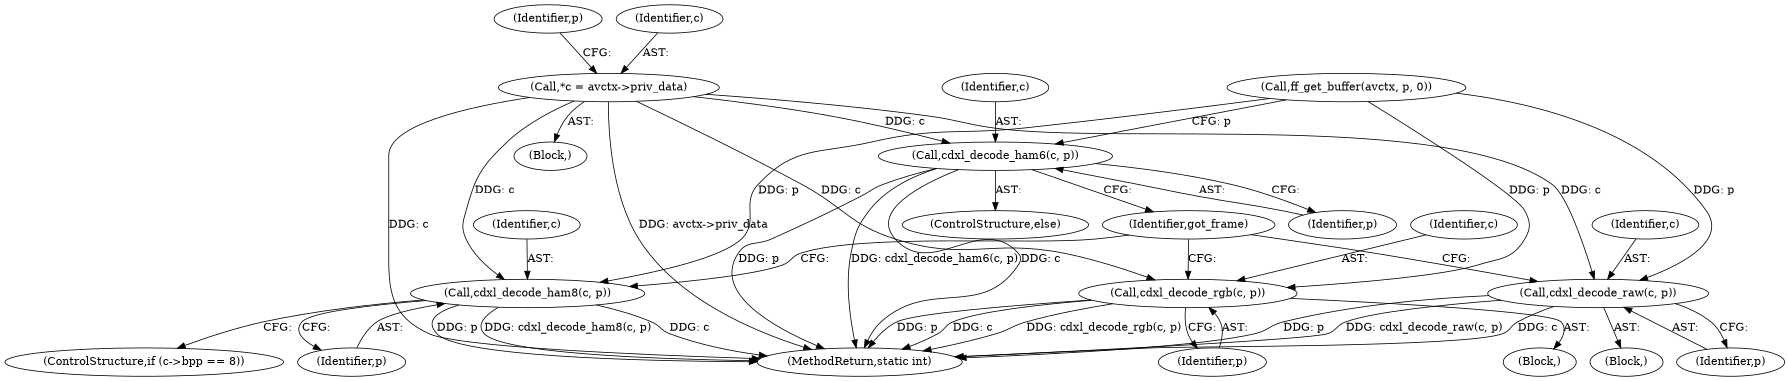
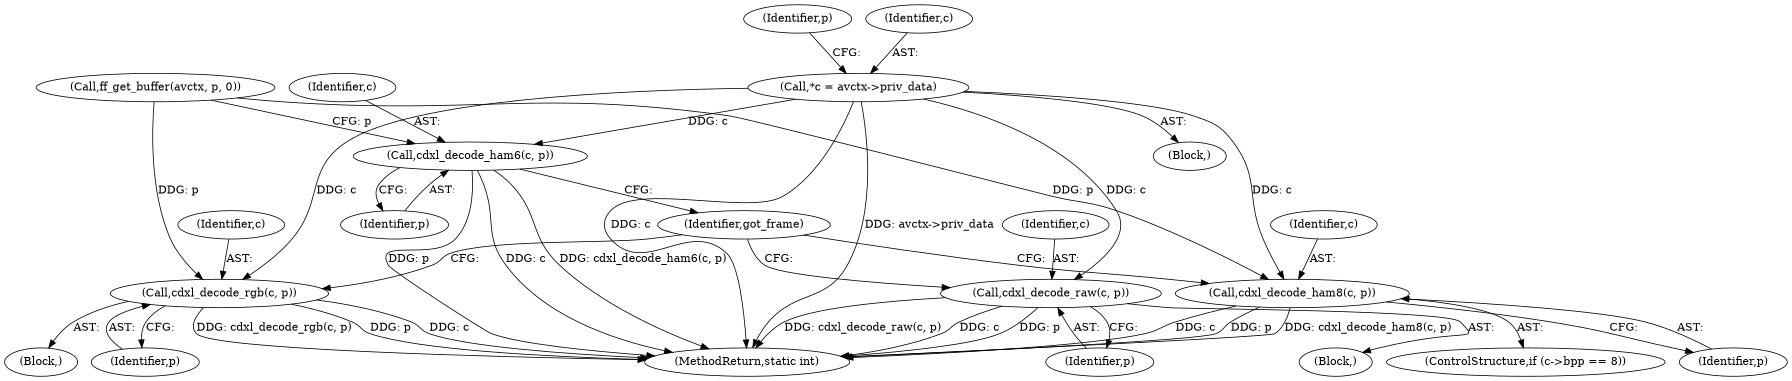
edge "(Call,ff_get_buffer(avctx, p, 0))" -> "(Call,cdxl_decode_raw(c, p))": removed, label "DDG: p"
node "(ControlStructure,else)": removed
edge "(Call,cdxl_decode_ham8(c, p))" -> "(ControlStructure,if (c->bpp == 8))": label "CFG: " -> "AST: "
